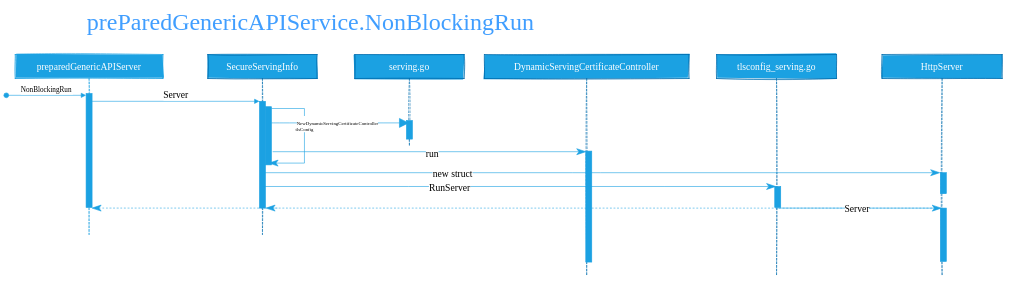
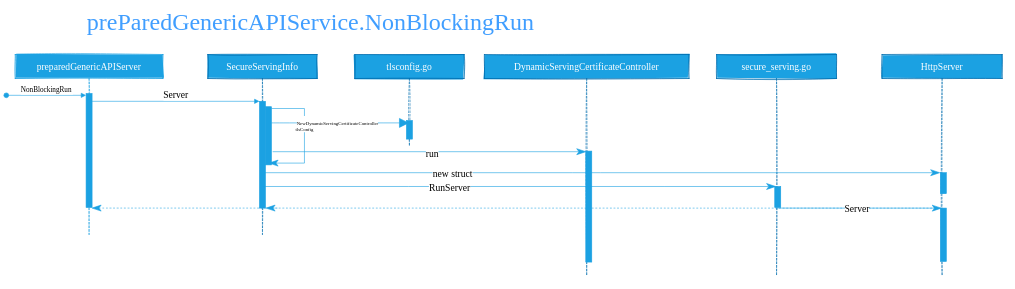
node "serving.go": label "serving.go" -> "tlsconfig.go"
node "tlsconfig_serving.go": label "tlsconfig_serving.go" -> "secure_serving.go"
